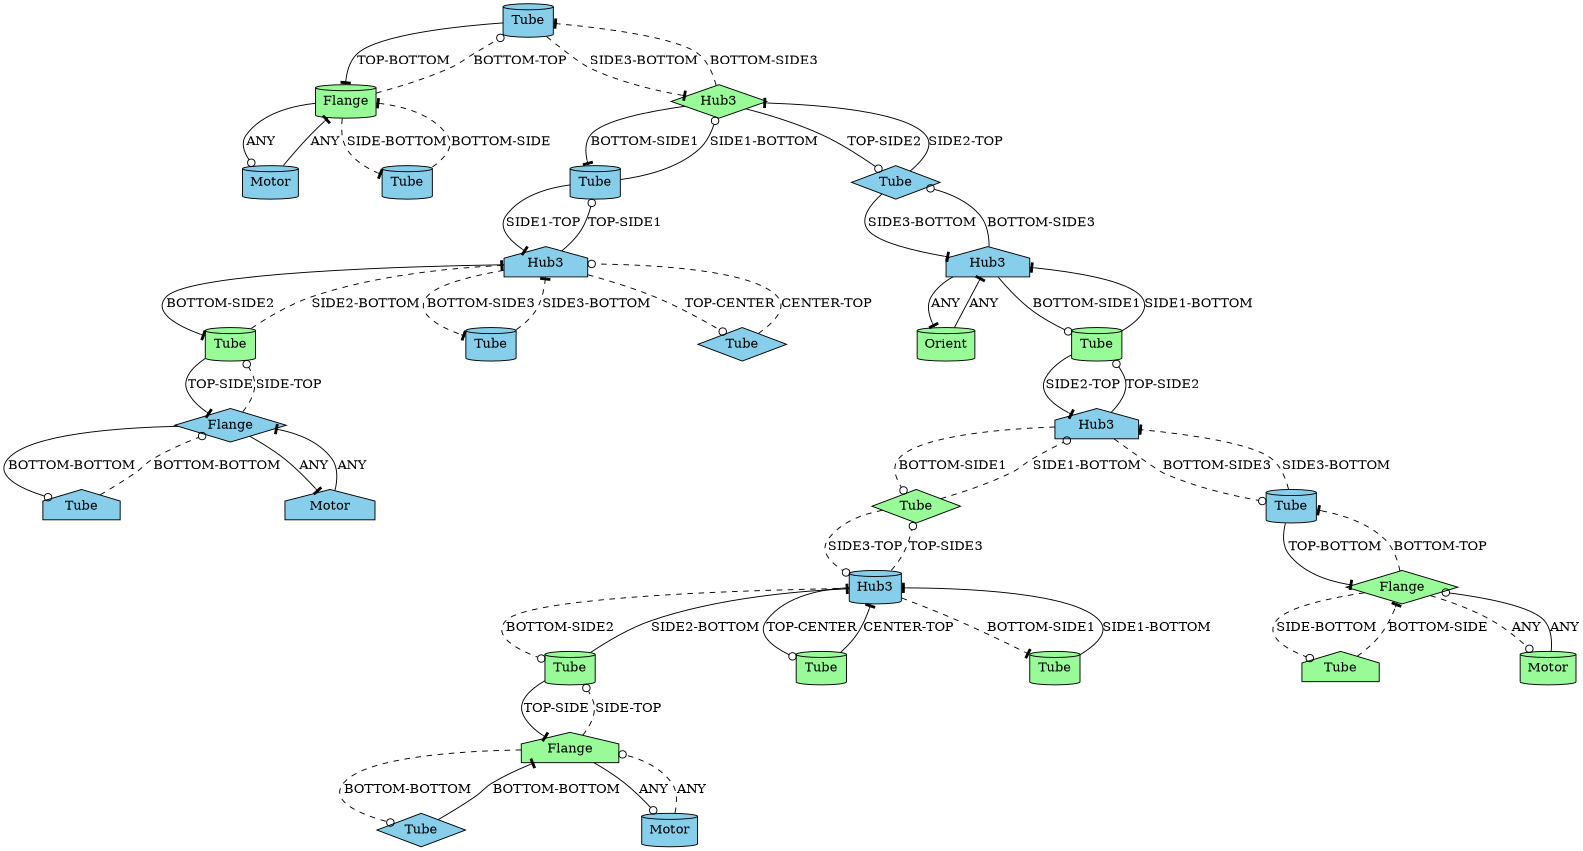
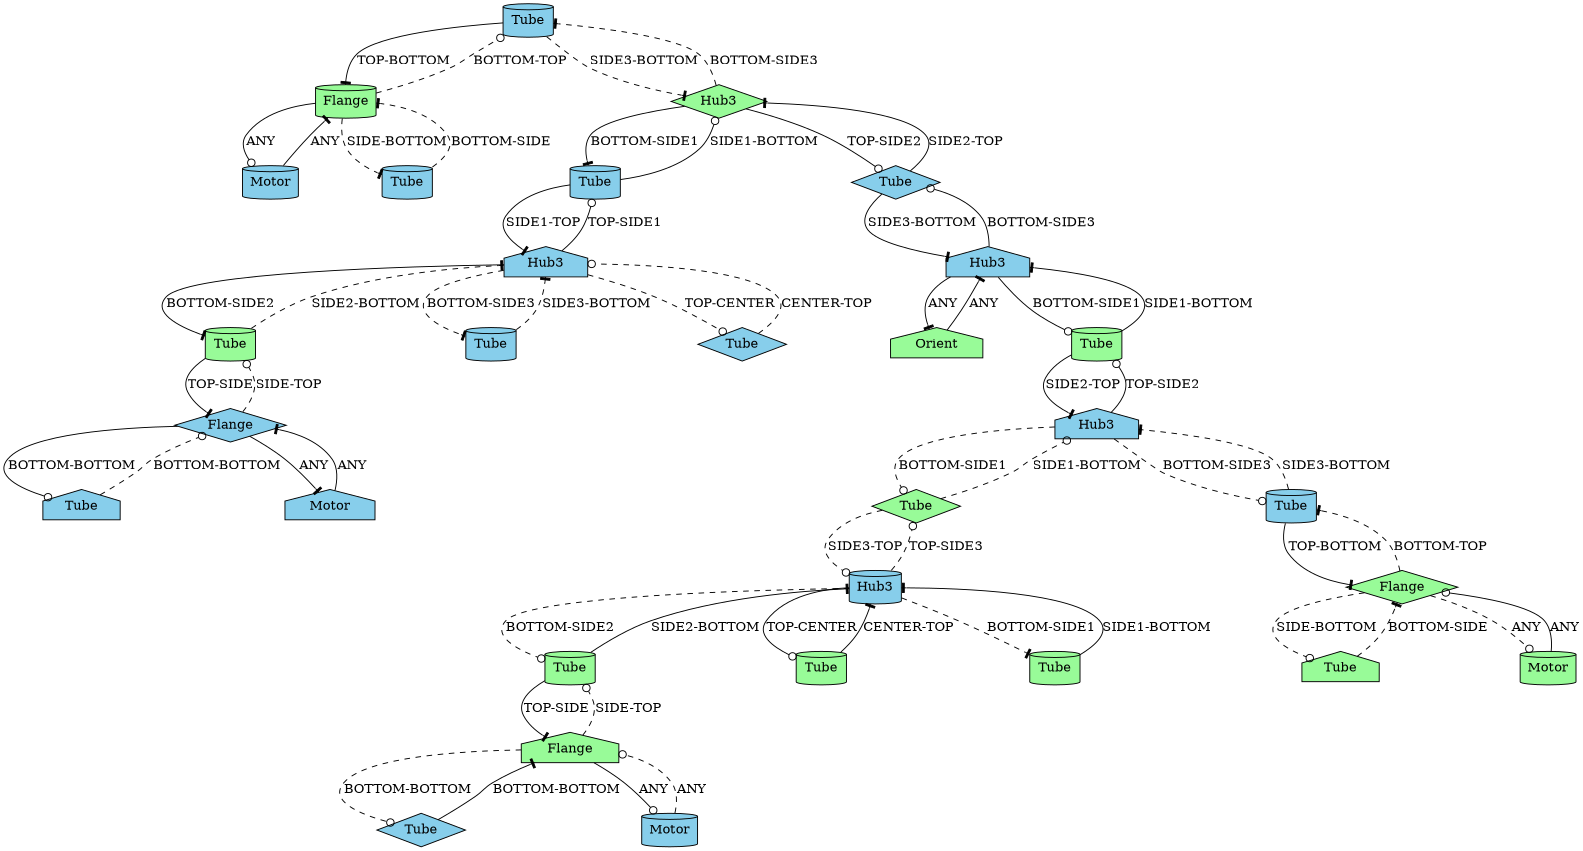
node "Orient": shape cylinder -> house
